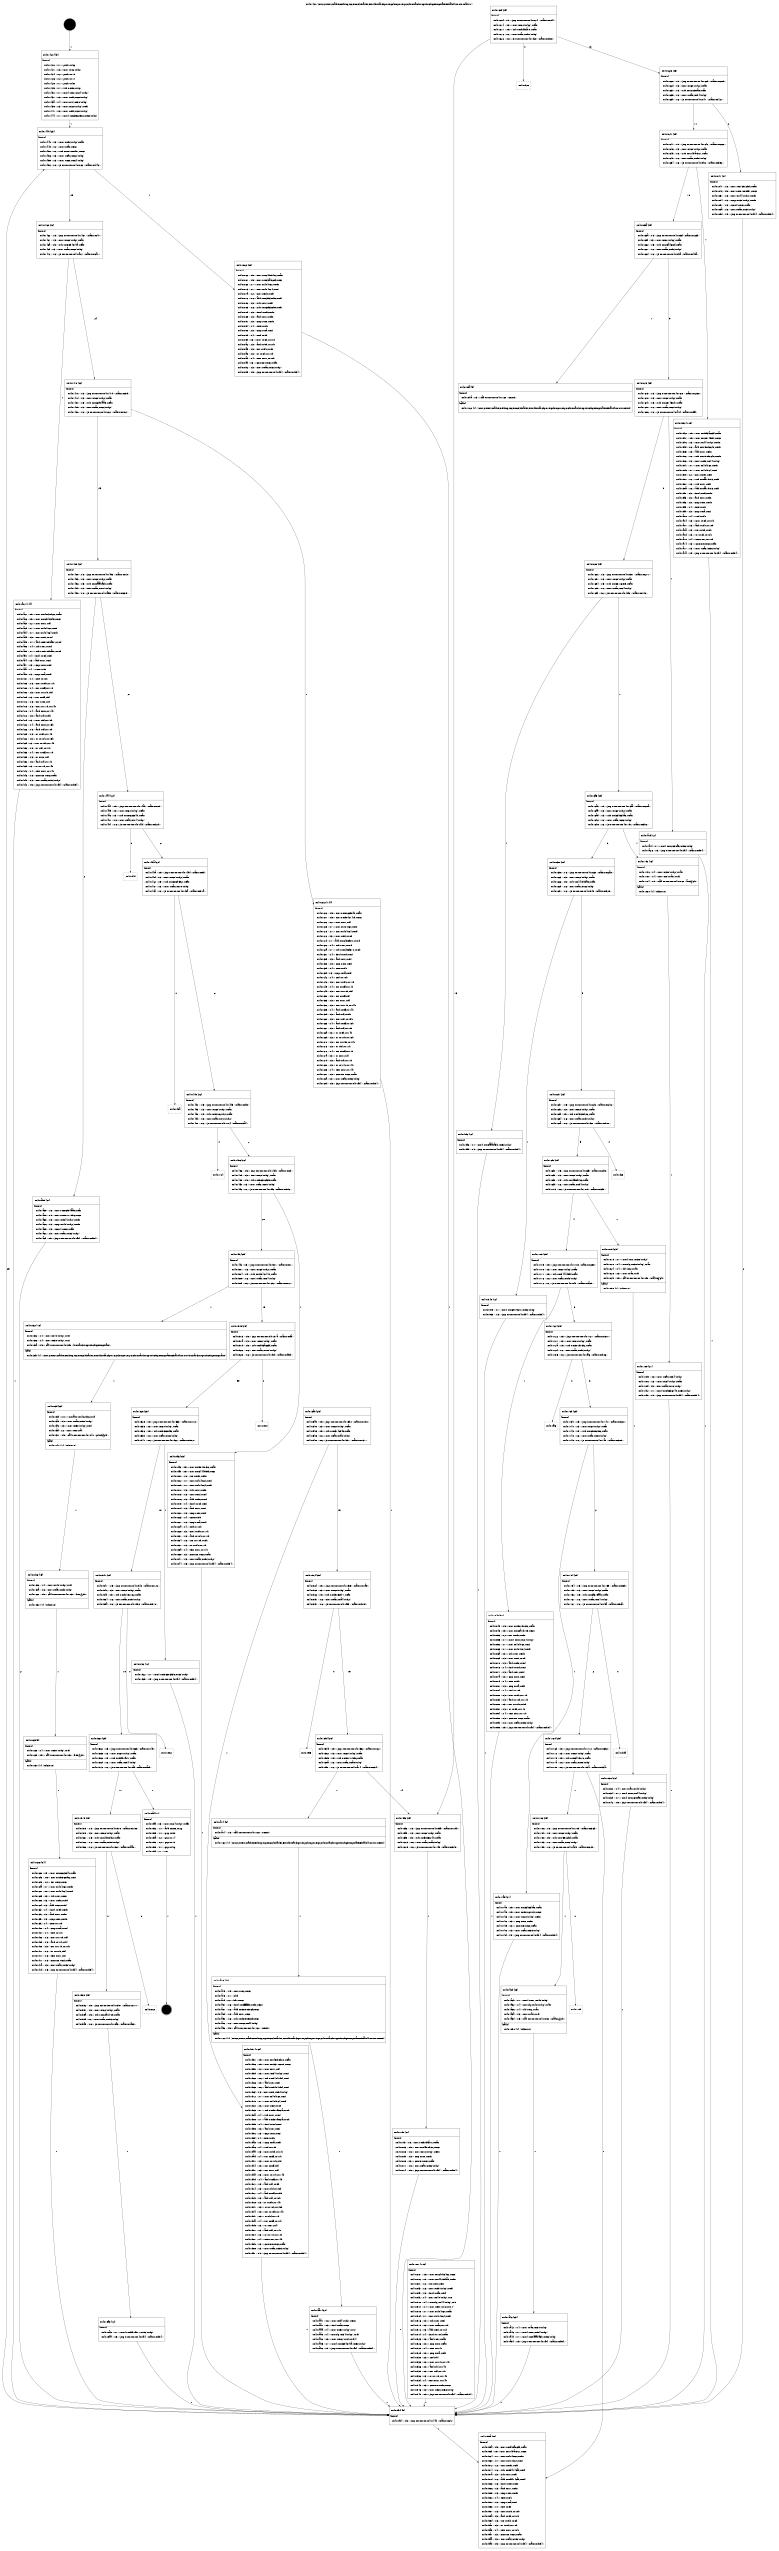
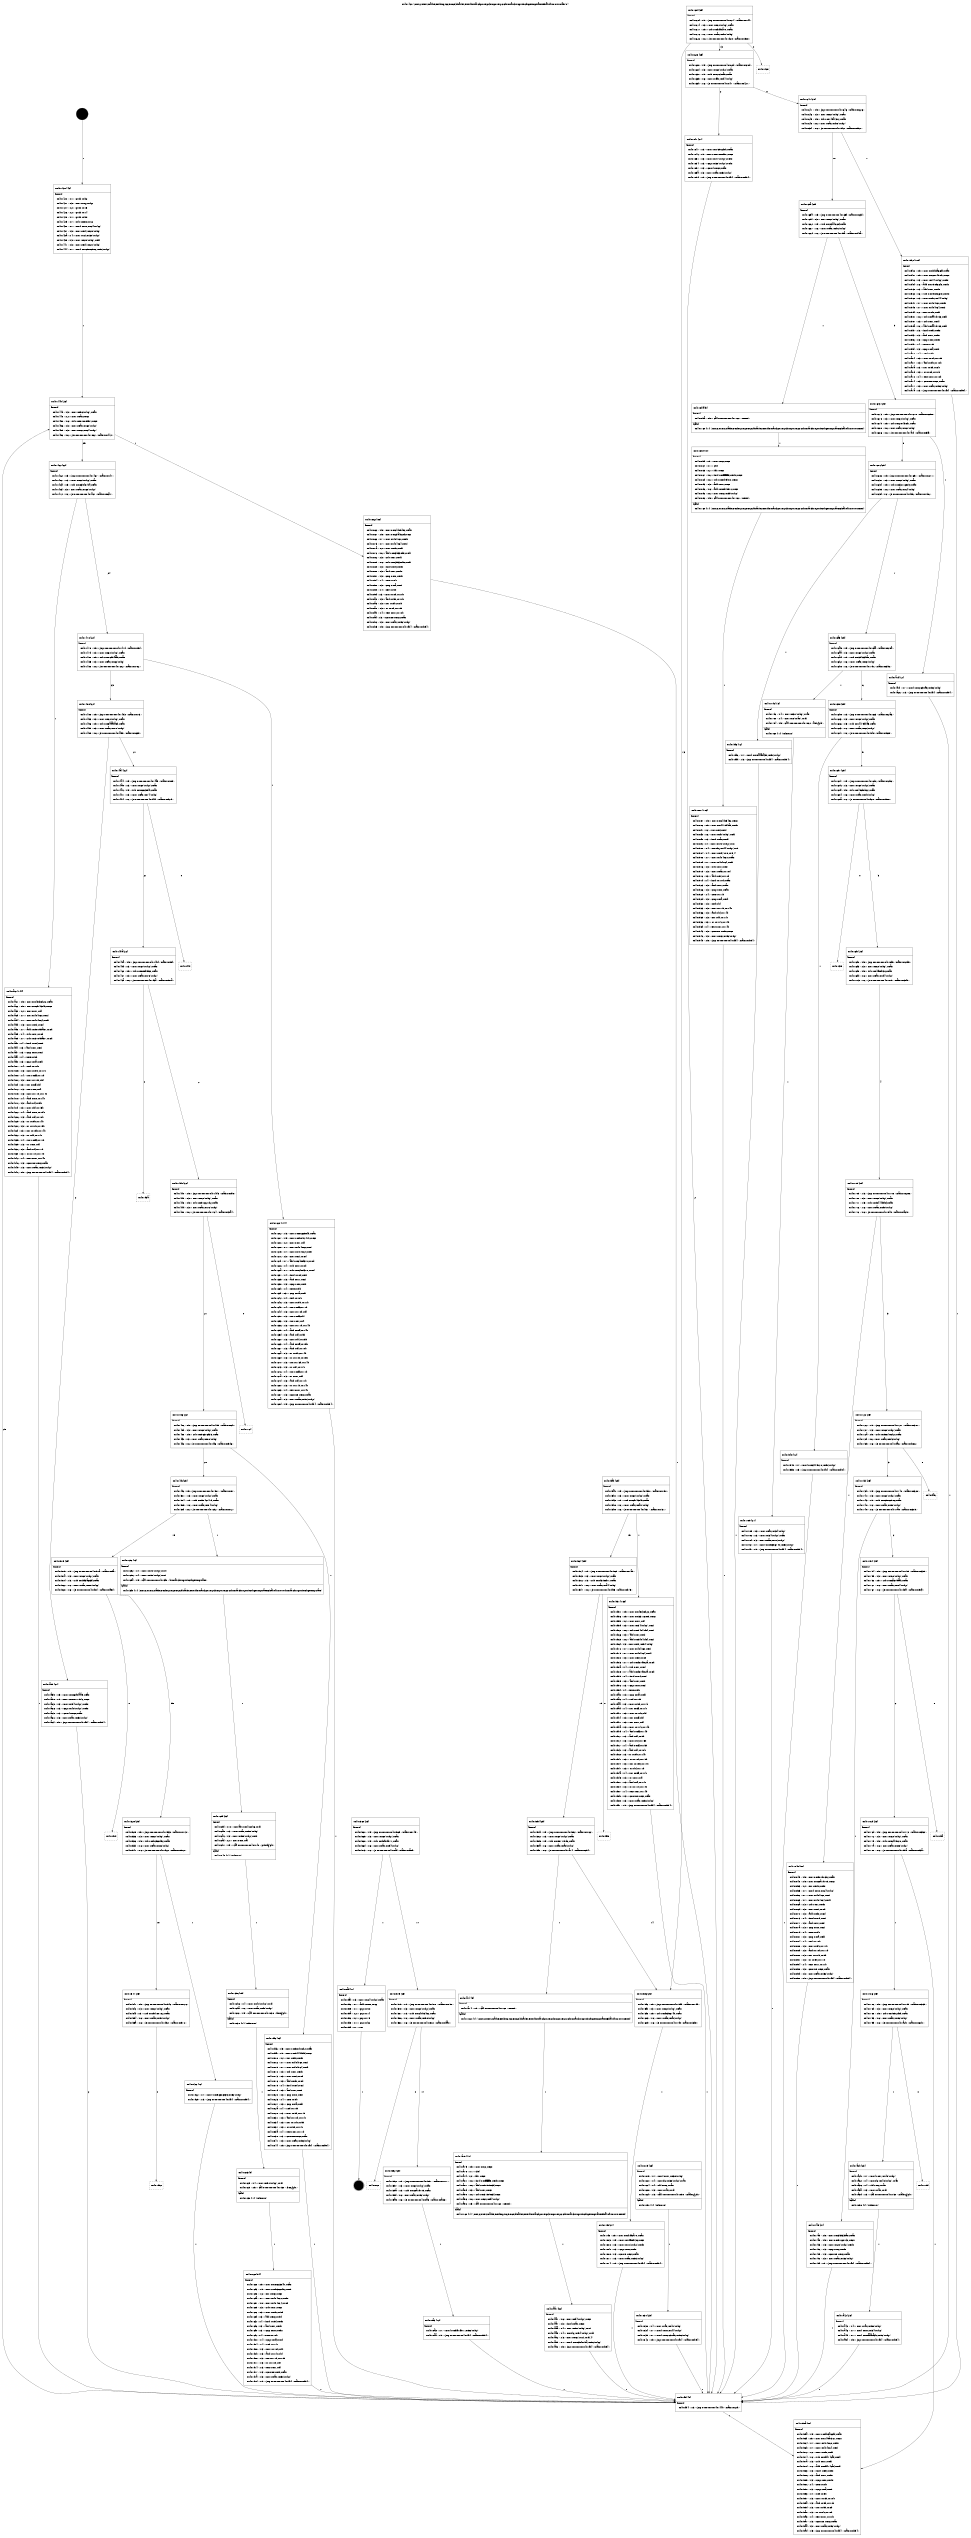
node "0x4018bf [40]": added
edge "0x4016f0 [25]" -> "0x401819 [23]": removed, label "1"
edge "0x401547 [25]" -> "0x401560 [25]": removed, label "18"
